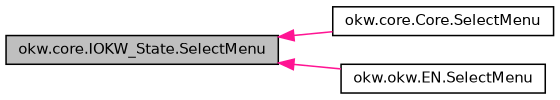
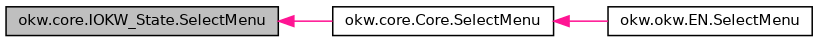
edge "okw.okw.EN.SelectMenu" -> "okw.core.IOKW_State.SelectMenu": now "okw.okw.EN.SelectMenu" -> "okw.core.Core.SelectMenu"
